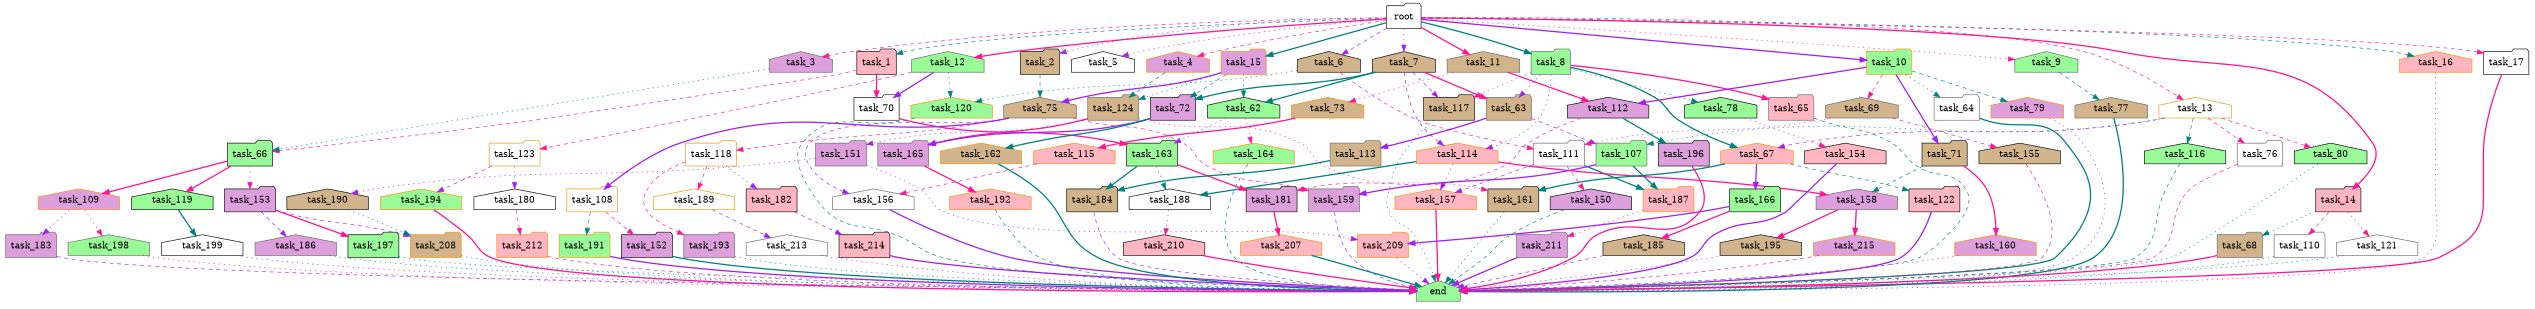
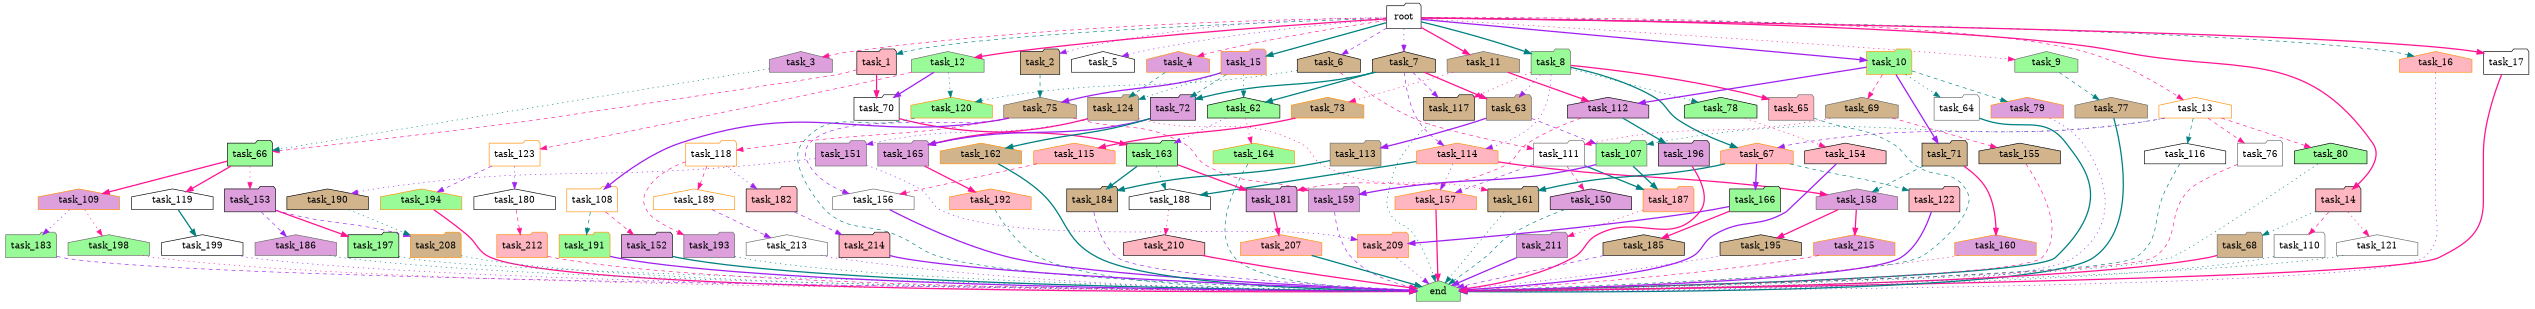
edge "root" -> "task_17": style dashed -> bold
node "task_116": fillcolor palegreen -> white
node "task_119": fillcolor palegreen -> white
node "task_183": fillcolor plum -> palegreen
